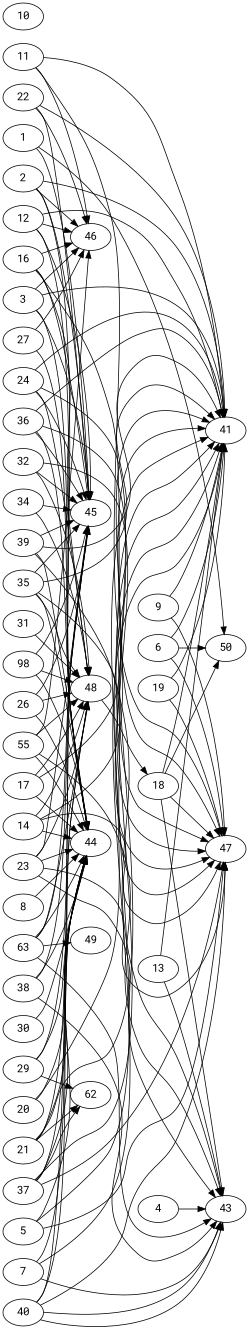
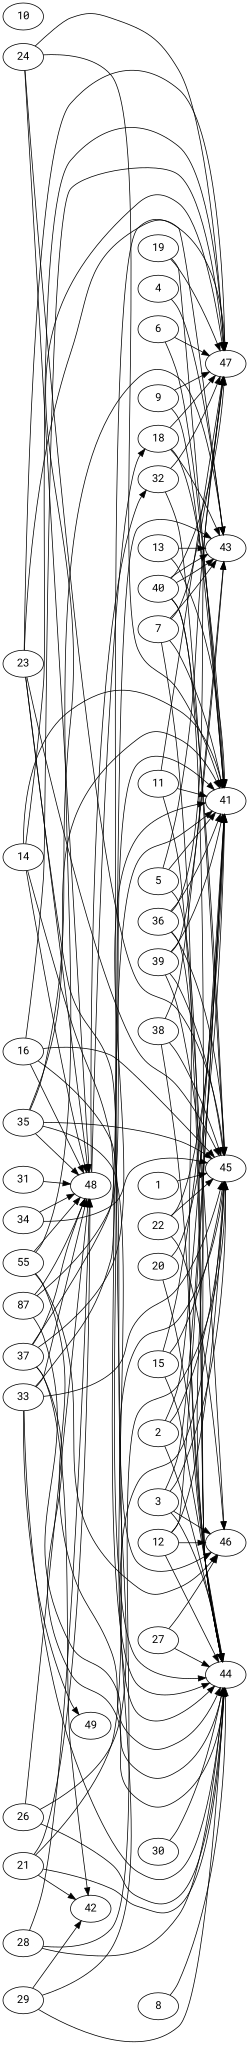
edge "2" -> "46": removed
edge "7" -> "47": added
edge "32" -> "48": reversed
node "50": removed
node "98": label "98" -> "28"
node "17": label "17" -> "87"
node "63": label "63" -> "33"
node "62": label "62" -> "42"
node "15": added
